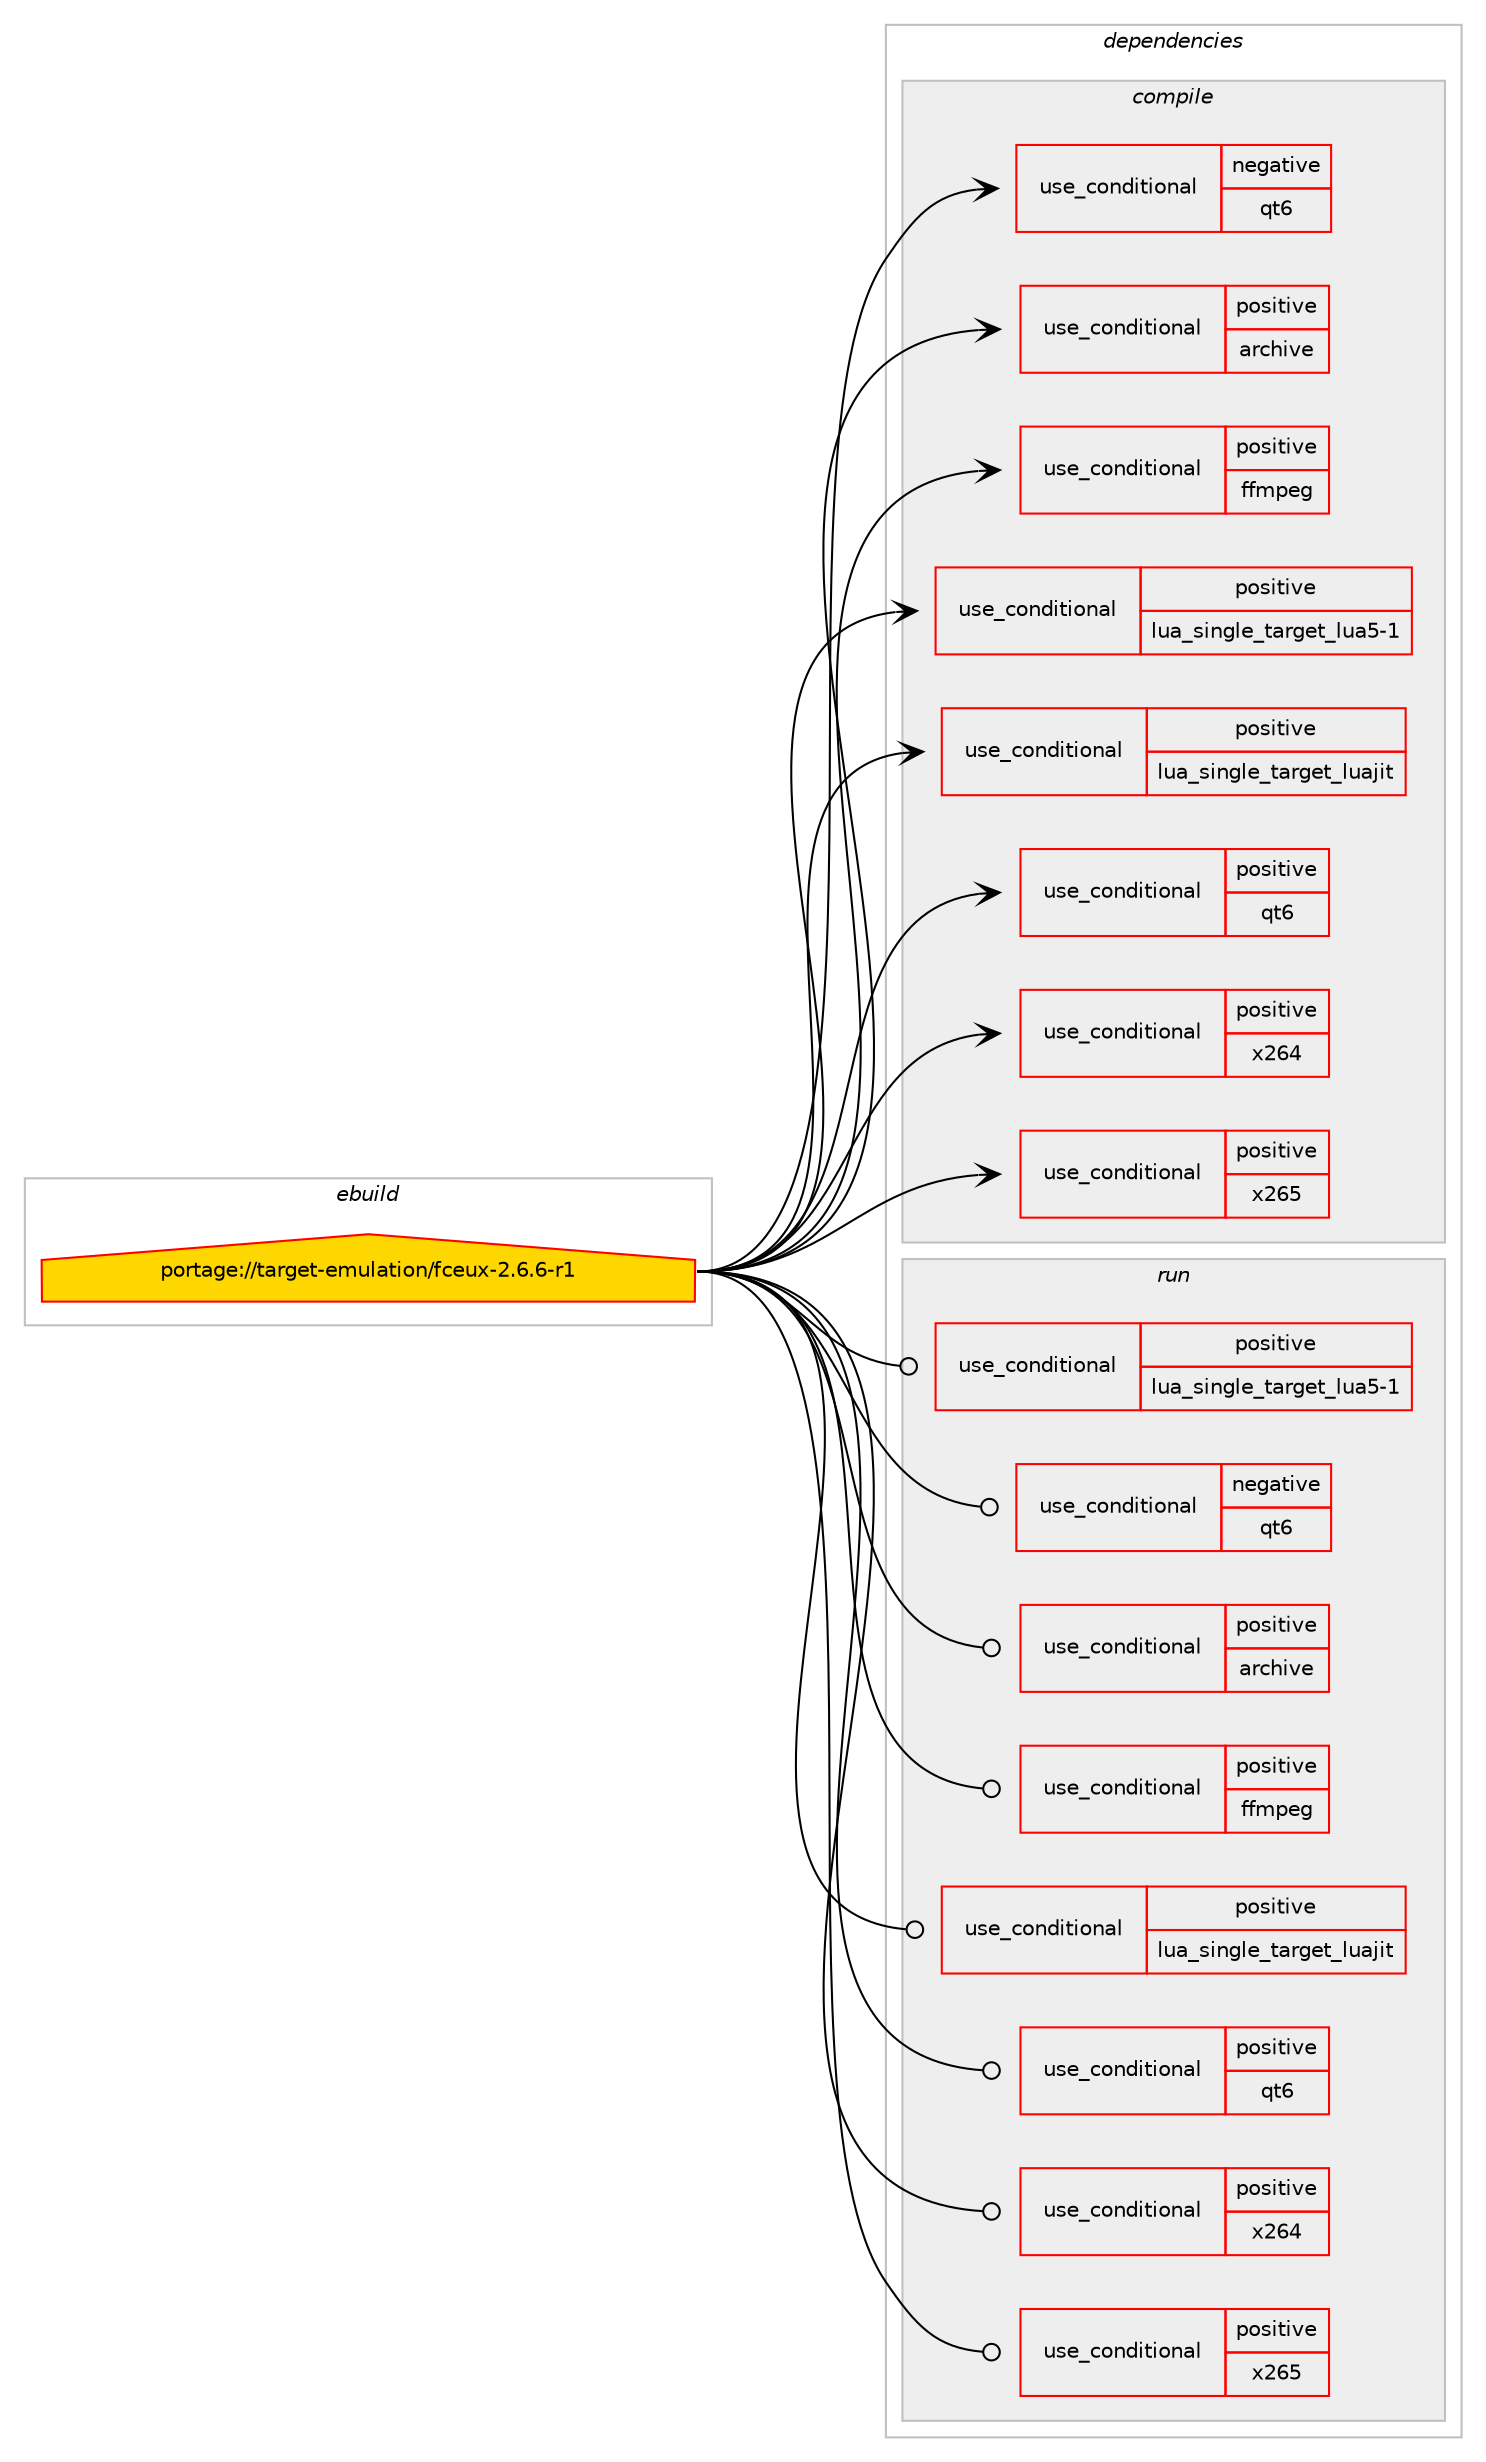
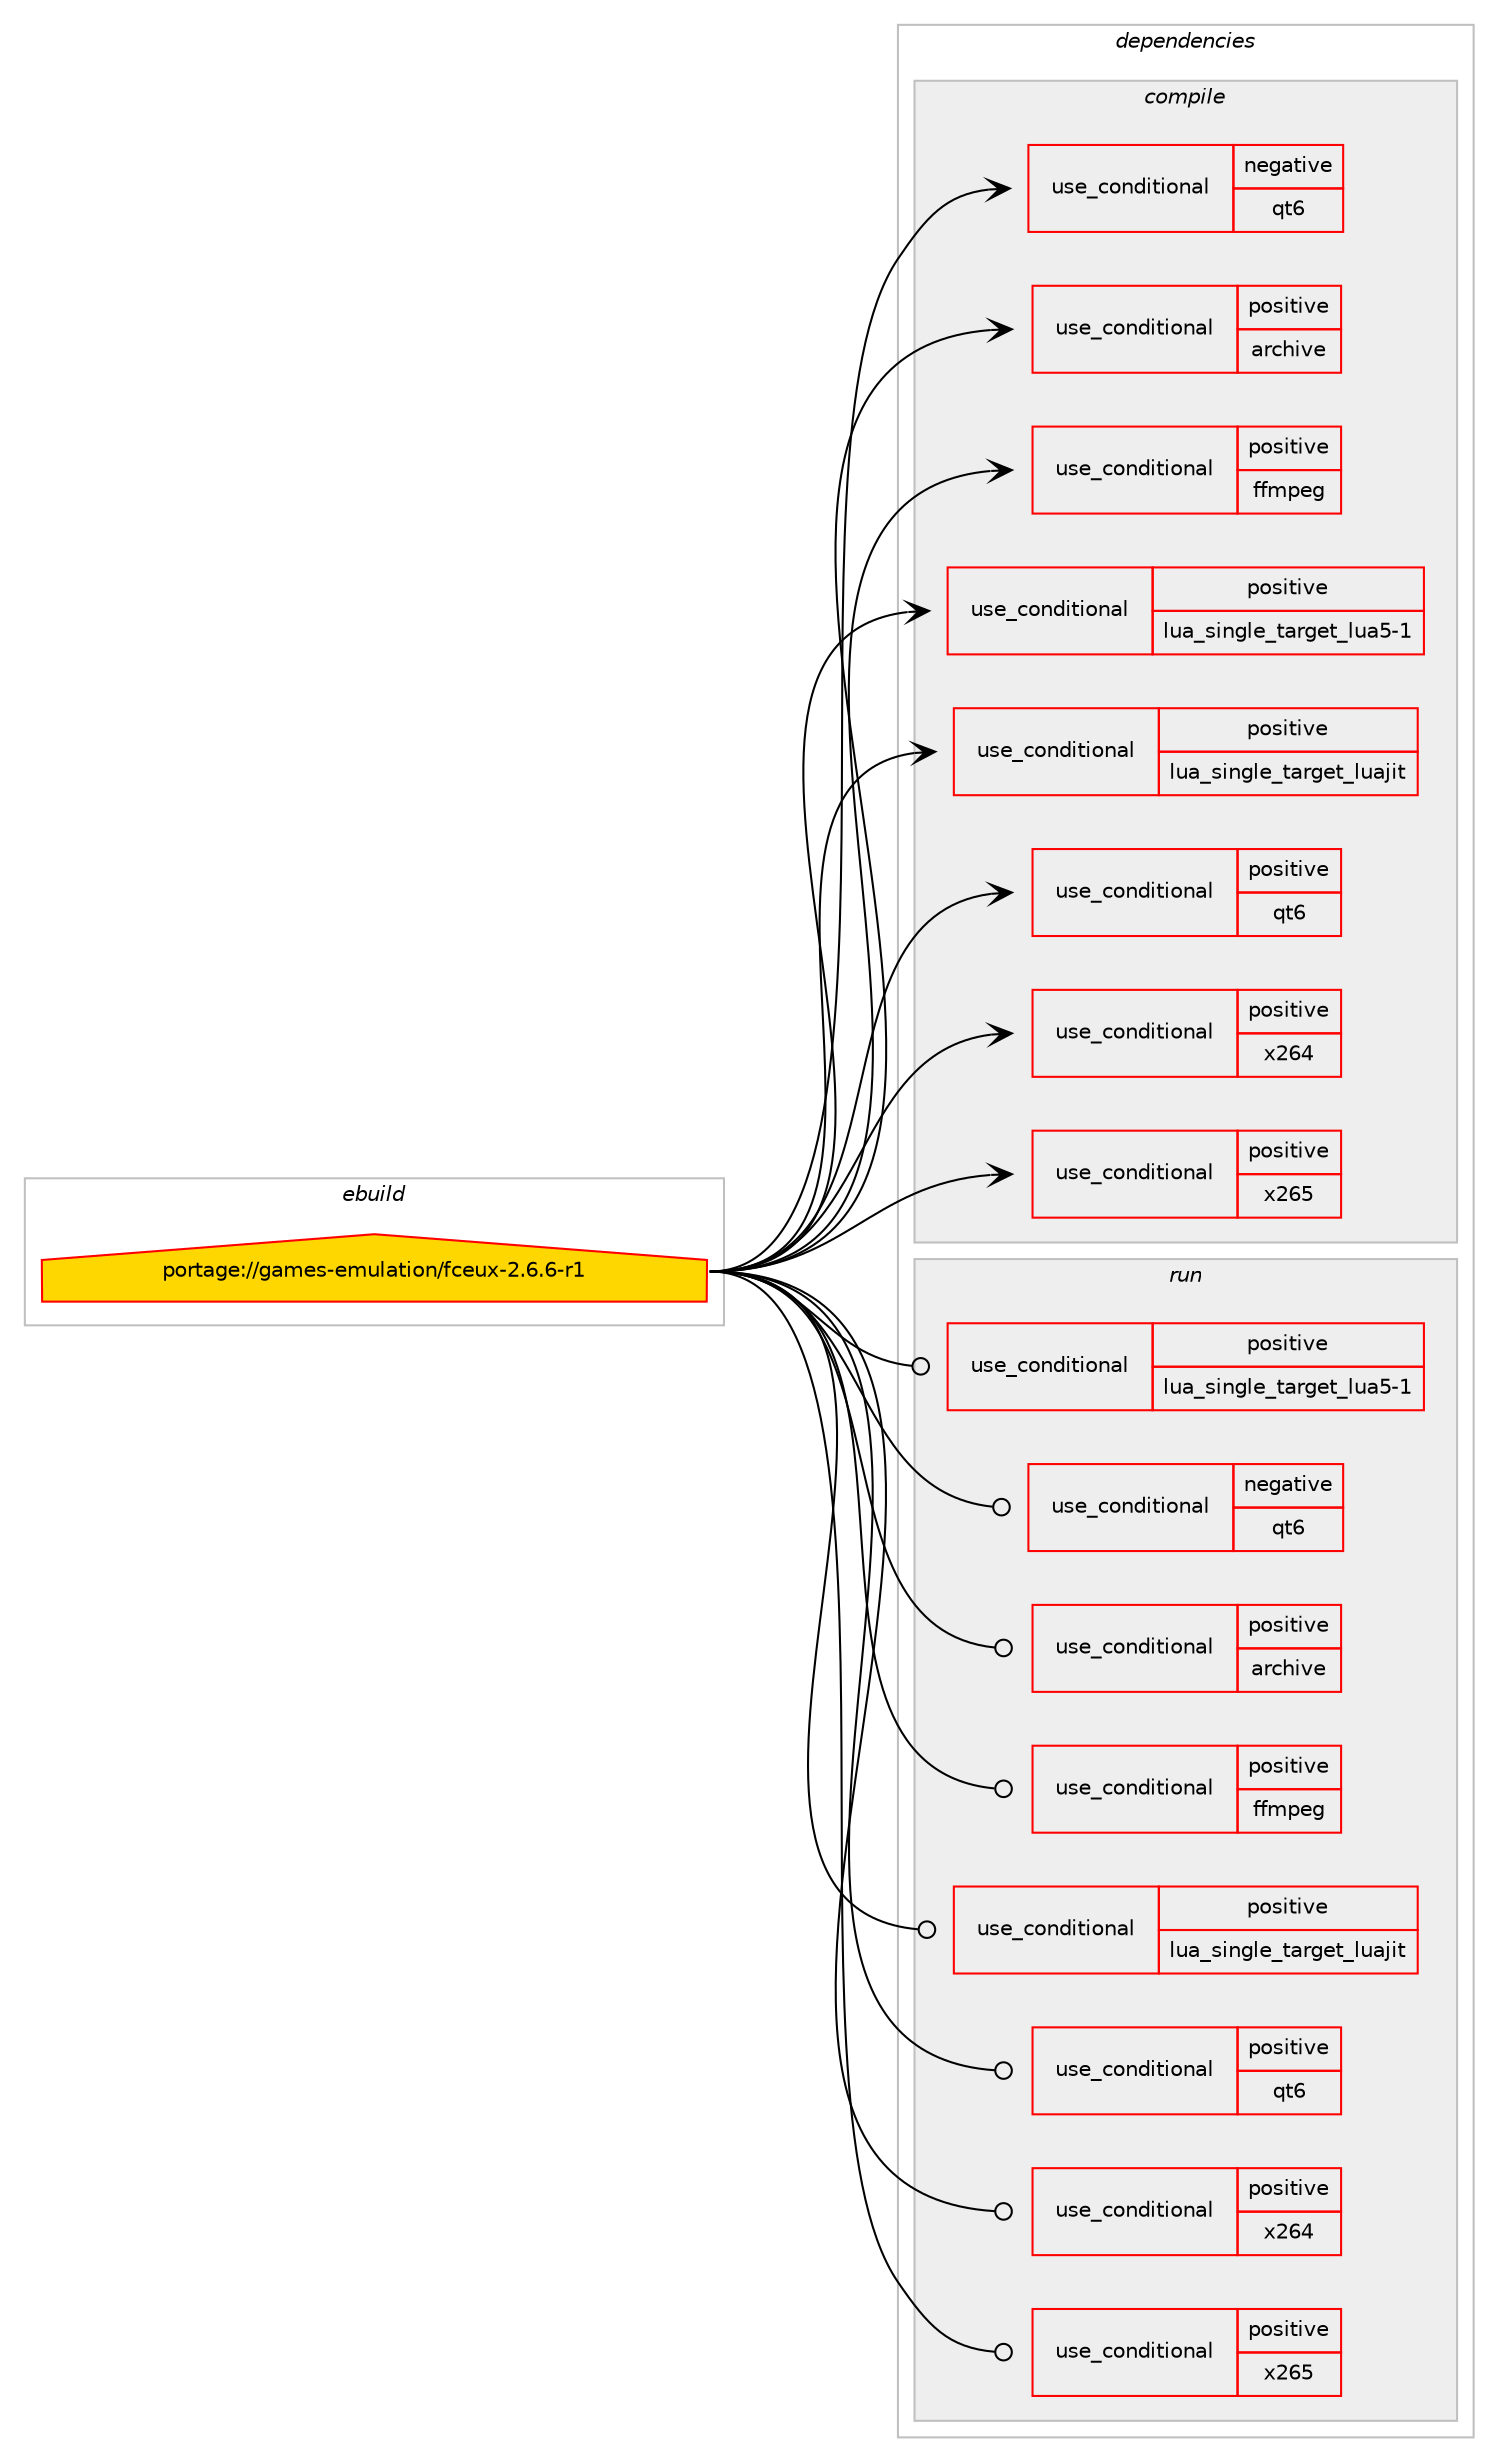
node "portage://target-emulation/fceux-2.6.6-r1": label "portage://target-emulation/fceux-2.6.6-r1" -> "portage://games-emulation/fceux-2.6.6-r1"
